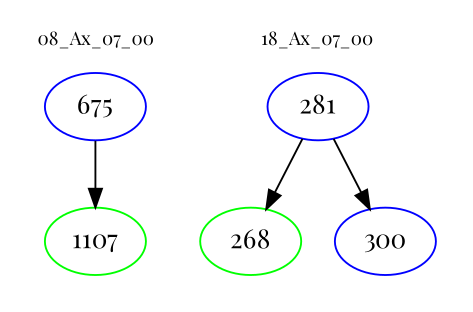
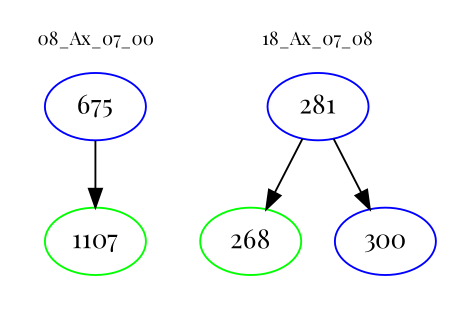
cluster "18_Ax_07_00": label "18_Ax_07_00" -> "18_Ax_07_08"
